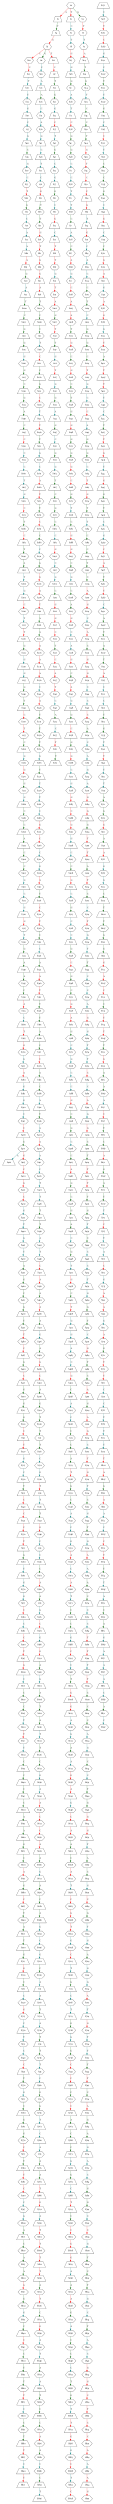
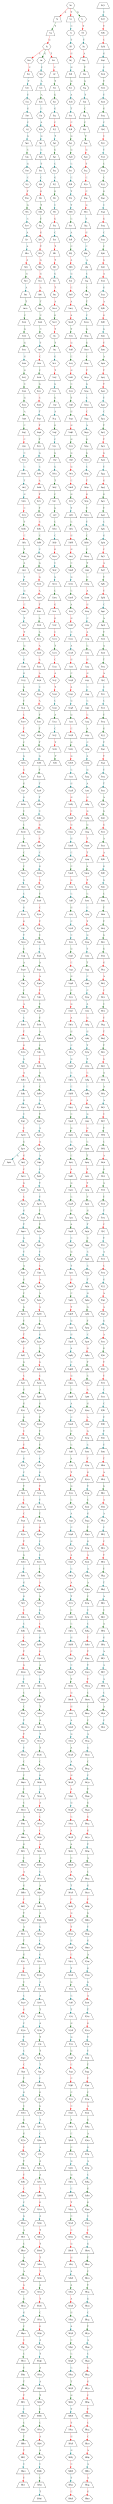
node "S662": shape hexagon -> trapezium
